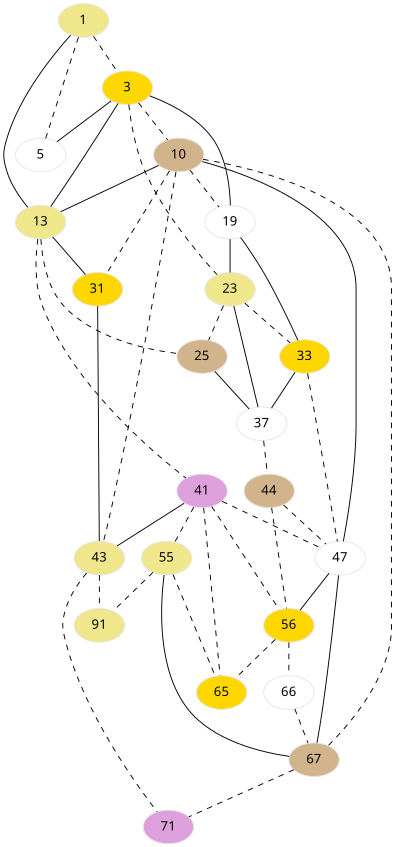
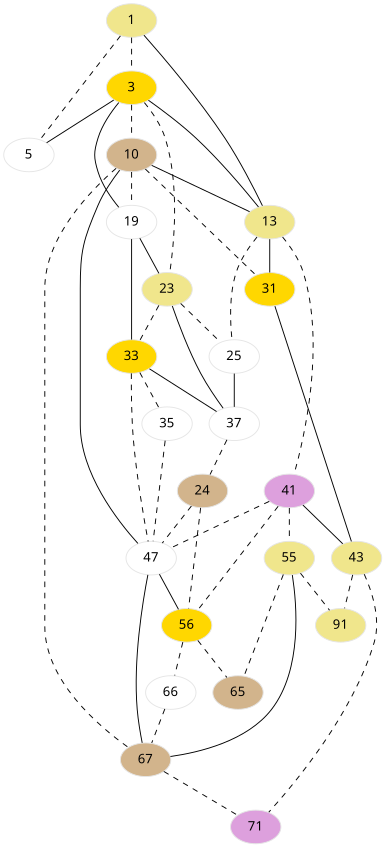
edge "10" -- "43": removed
node "25": fillcolor tan -> white
node "35": added
node "44": label "44" -> "24"
edge "41" -- "65": removed
node "65": fillcolor gold -> tan
